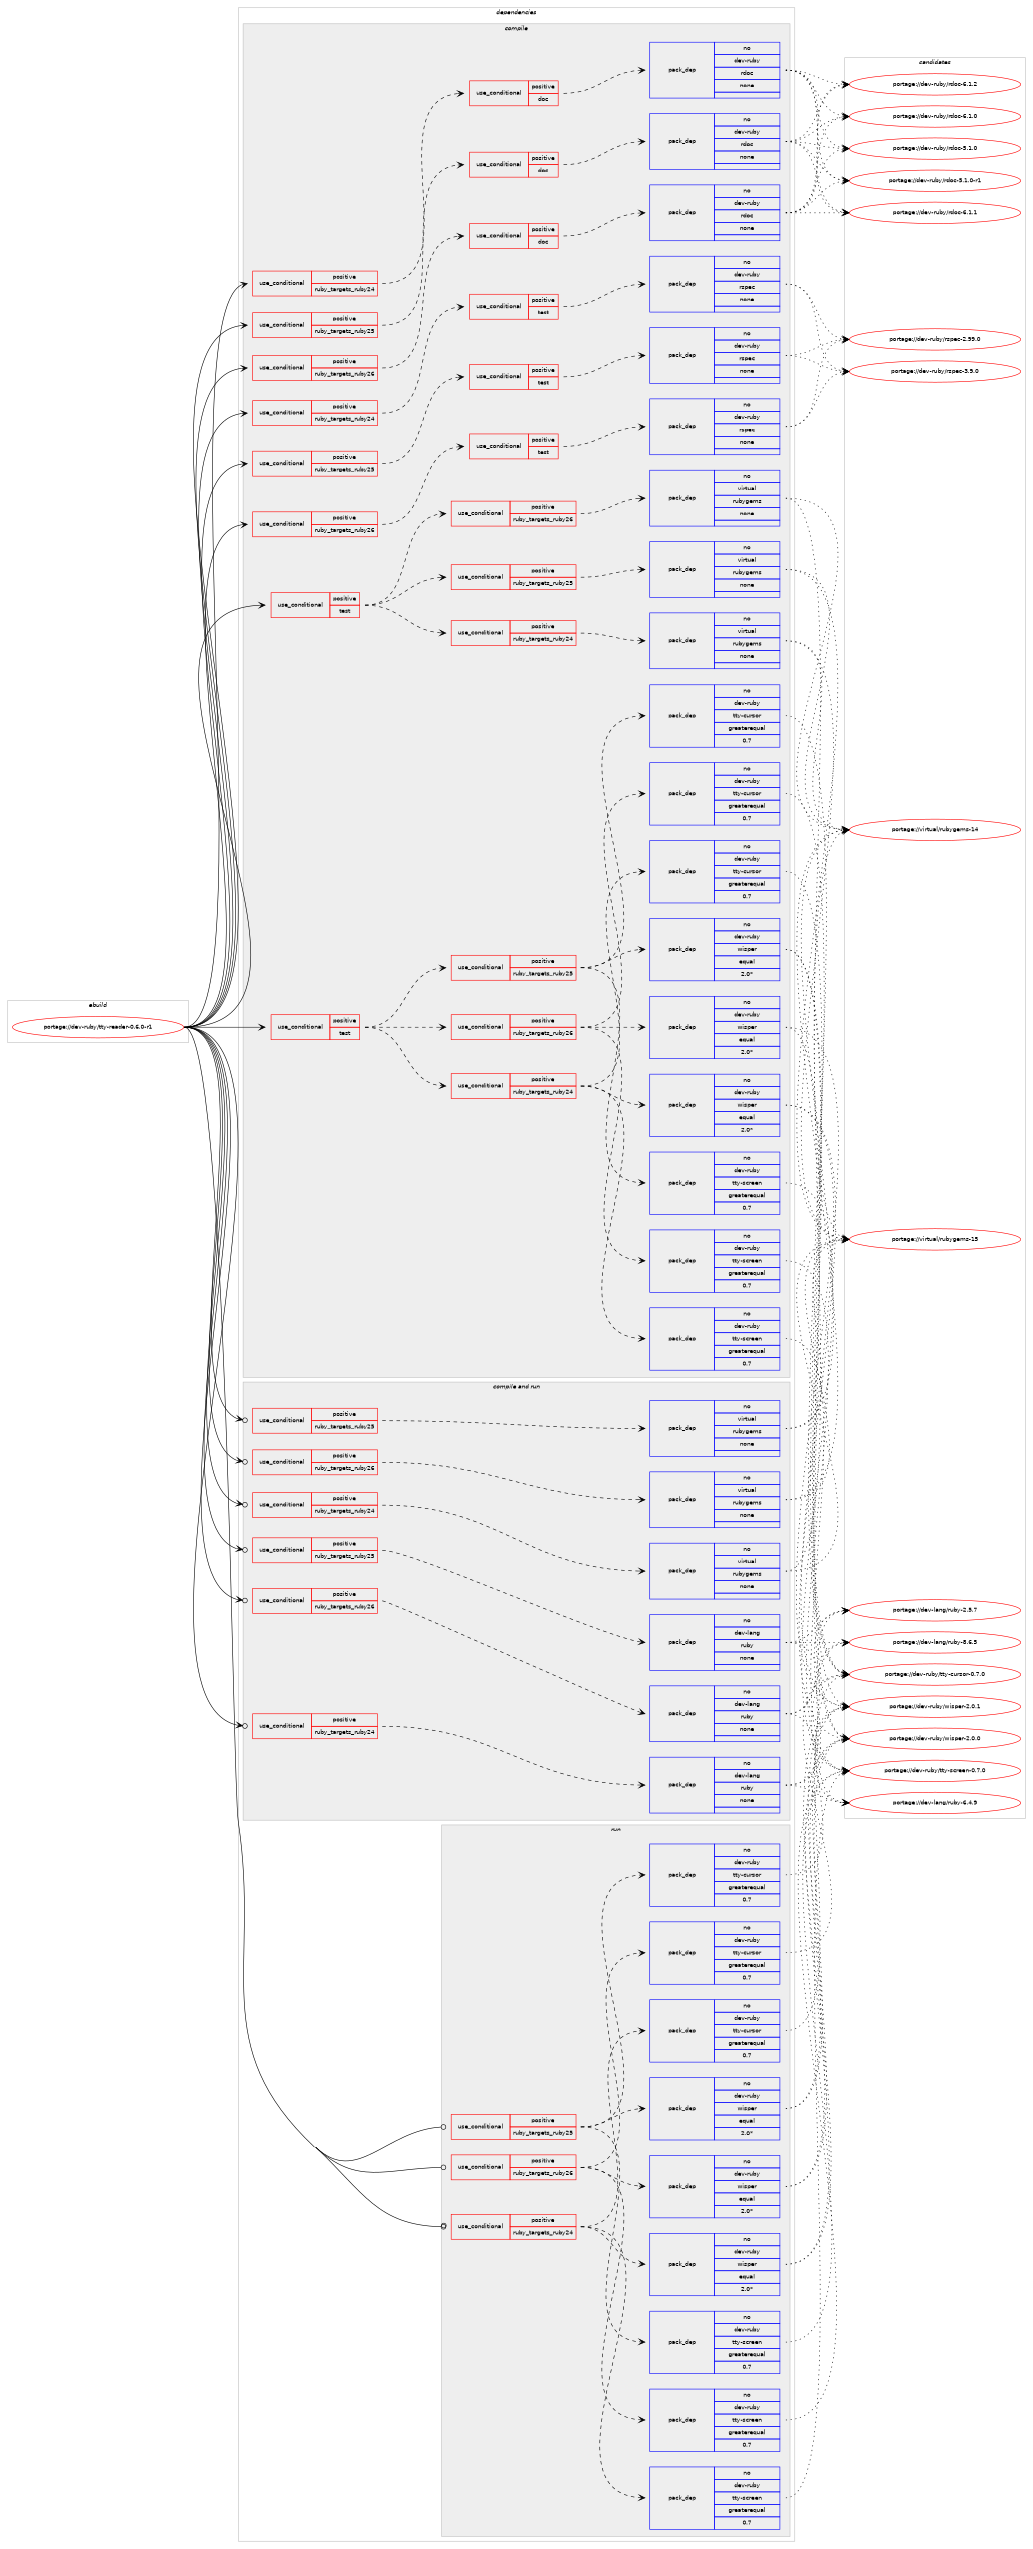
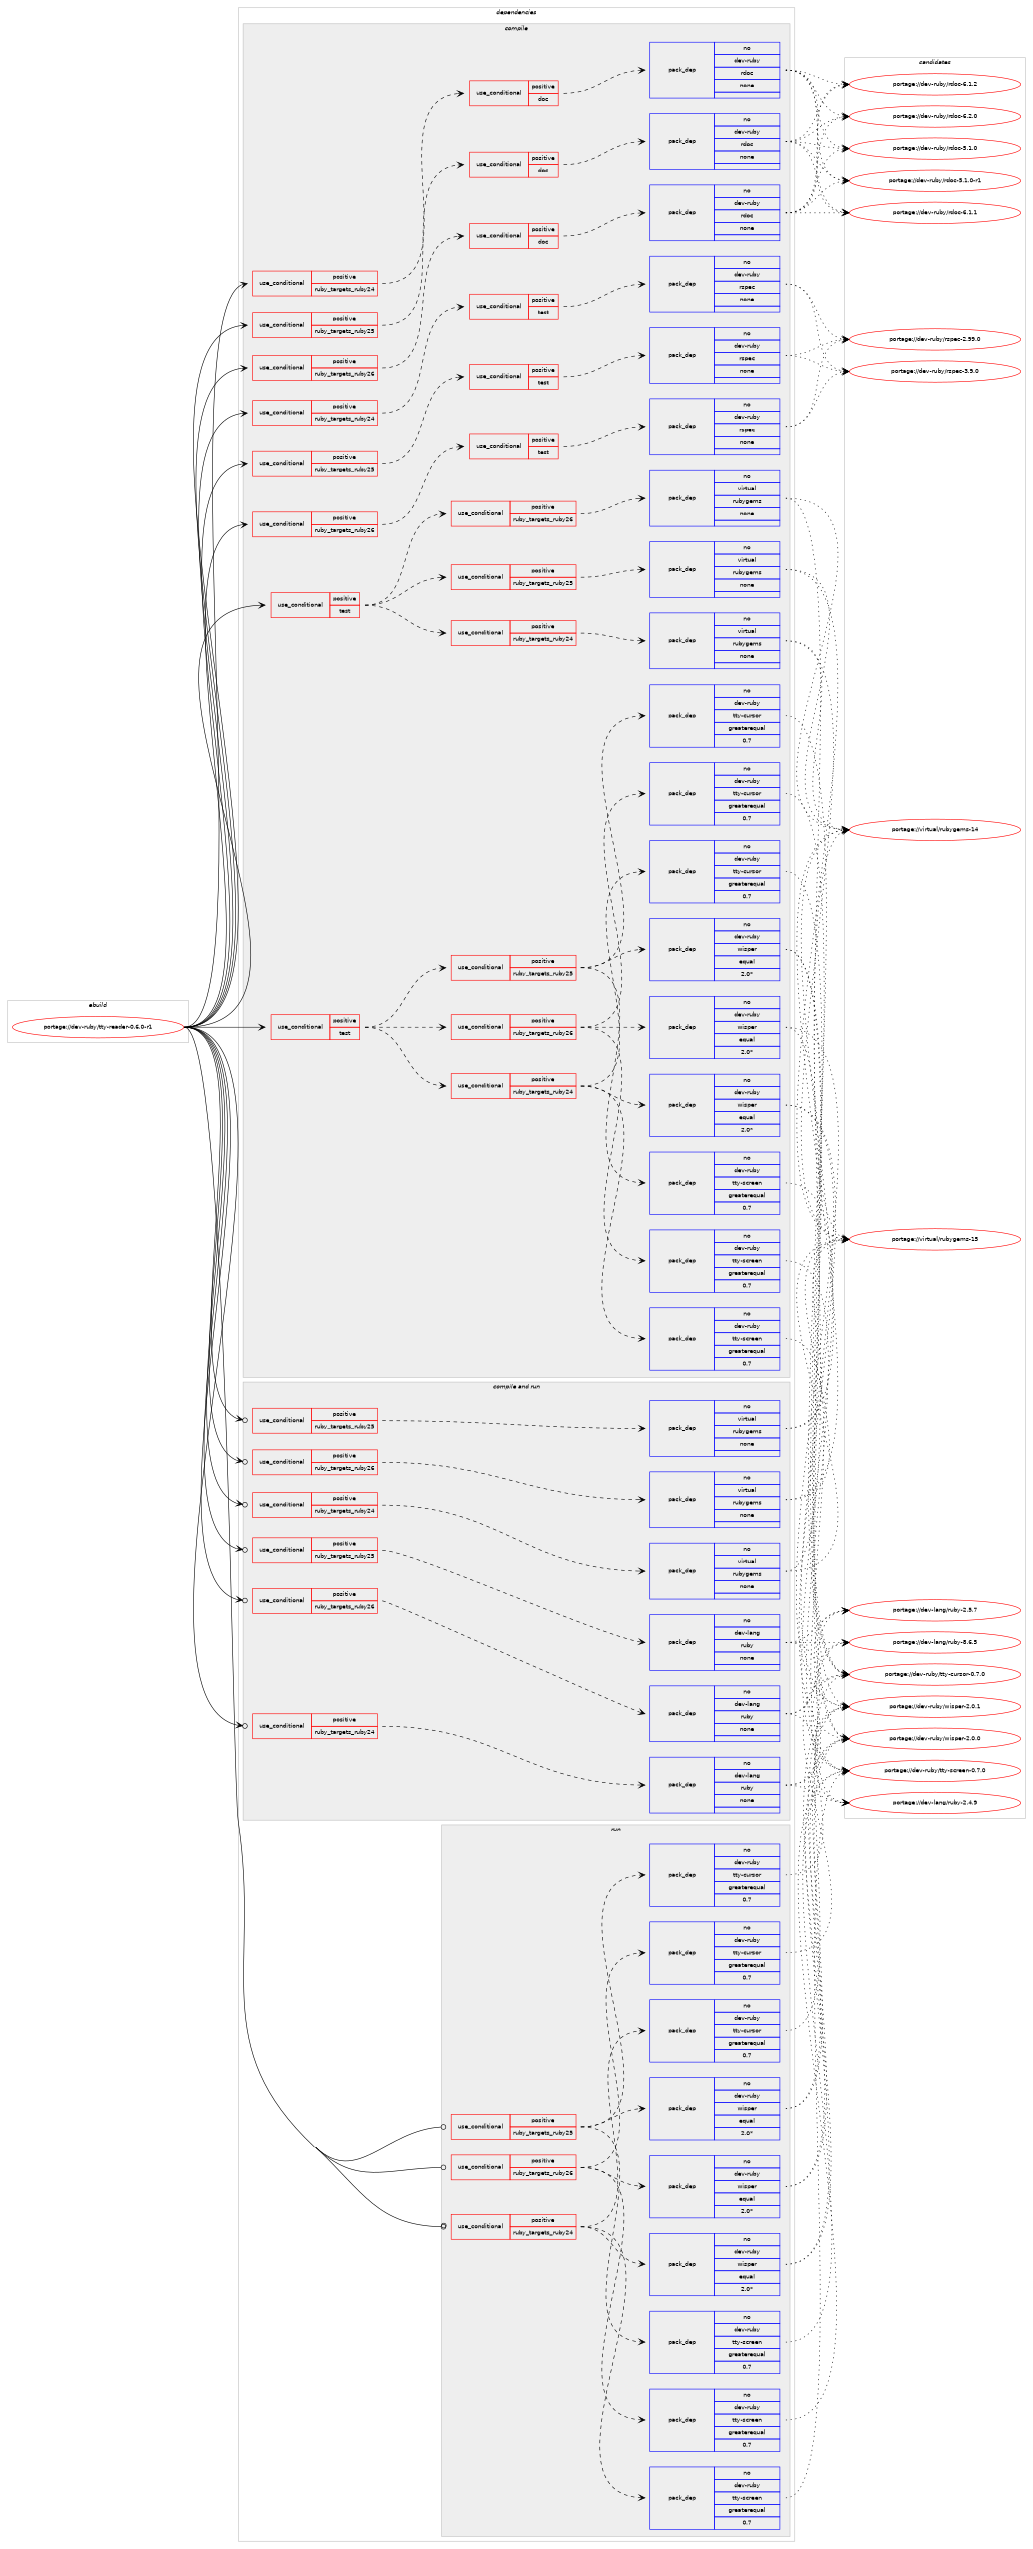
node "portage://dev-ruby/rdoc-6.1.0": label "portage://dev-ruby/rdoc-6.1.0" -> "portage://dev-ruby/rdoc-6.2.0"
node "portage://dev-lang/ruby-6.4.9": label "portage://dev-lang/ruby-6.4.9" -> "portage://dev-lang/ruby-2.4.9"
